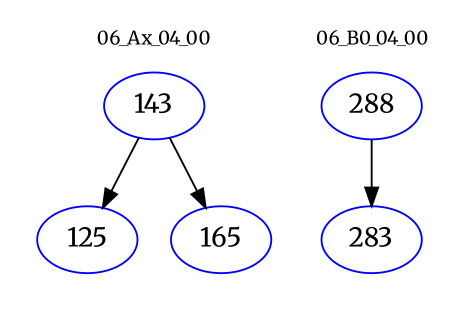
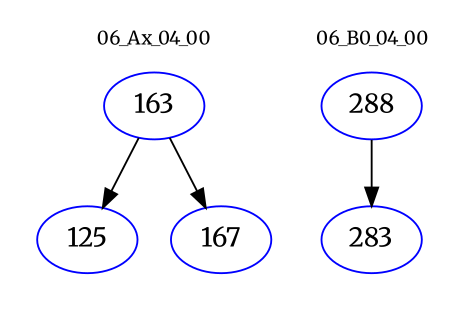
node "143": label "143" -> "163"
node "165": label "165" -> "167"
